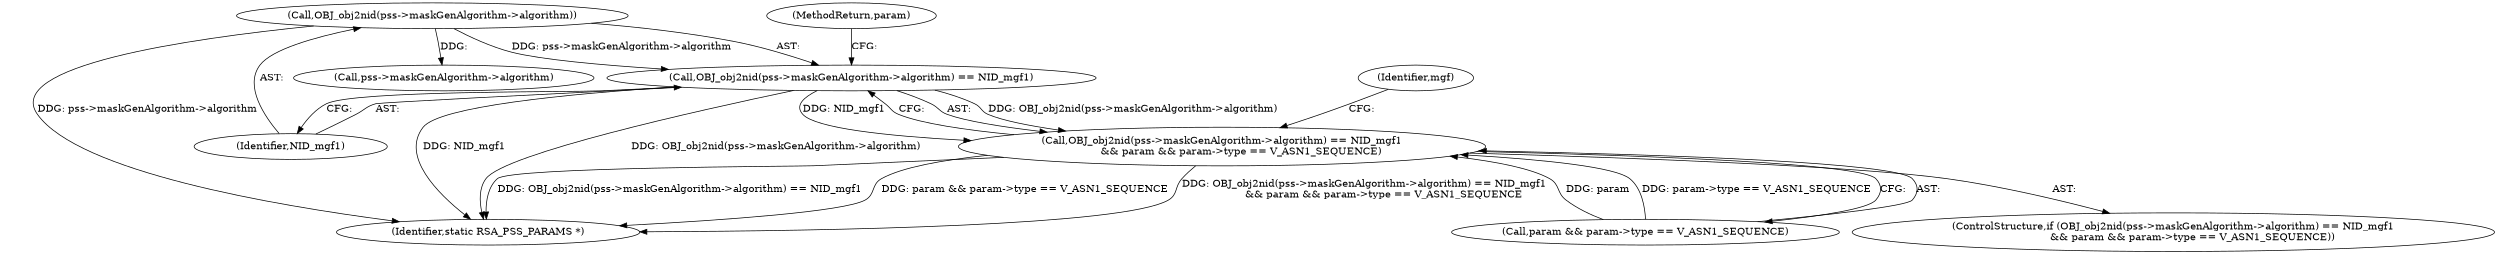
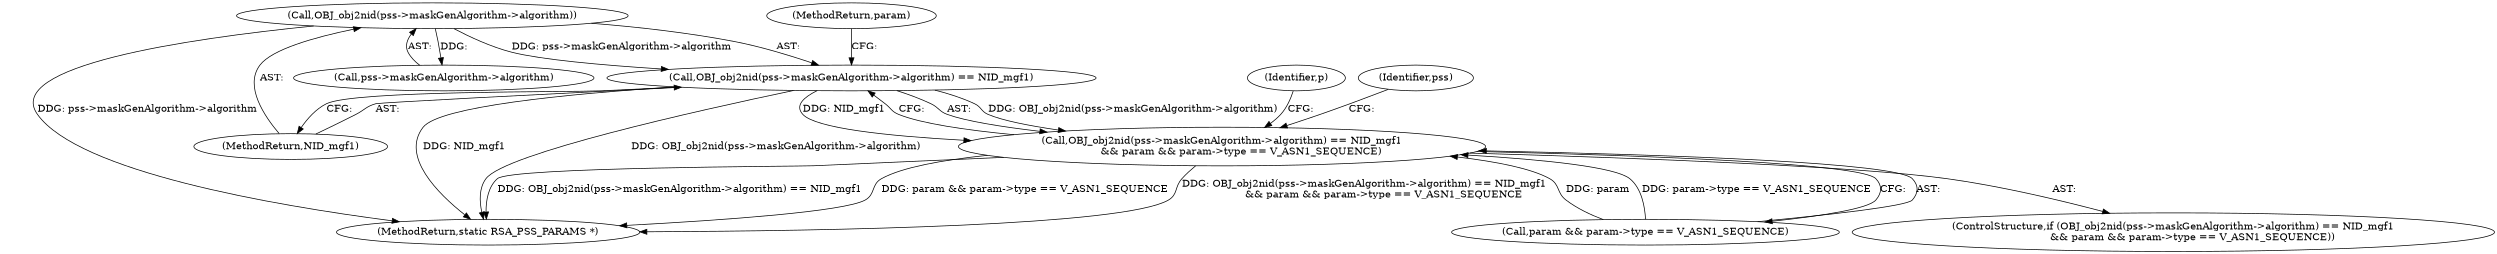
edge "(Call,pss->maskGenAlgorithm->algorithm)" -> "(Call,OBJ_obj2nid(pss->maskGenAlgorithm->algorithm))": added, label "AST:"
node "(Identifier,p)": added
node "(Identifier,mgf)": label "(Identifier,mgf)" -> "(Identifier,pss)"
node "(Identifier,NID_mgf1)": label "(Identifier,NID_mgf1)" -> "(MethodReturn,NID_mgf1)"
node "(Identifier,static RSA_PSS_PARAMS *)": label "(Identifier,static RSA_PSS_PARAMS *)" -> "(MethodReturn,static RSA_PSS_PARAMS *)"
